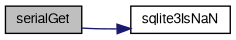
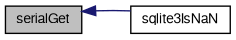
edge "serialGet" -> "sqlite3IsNaN": reversed
